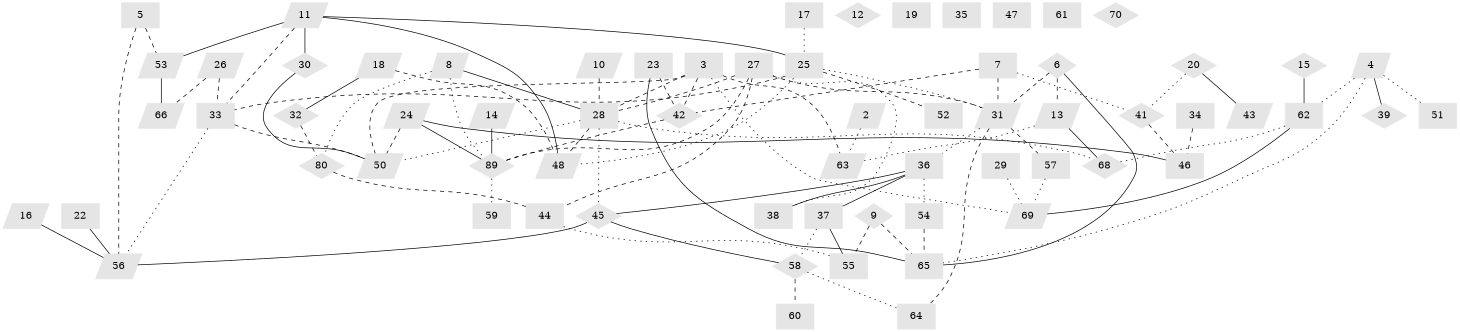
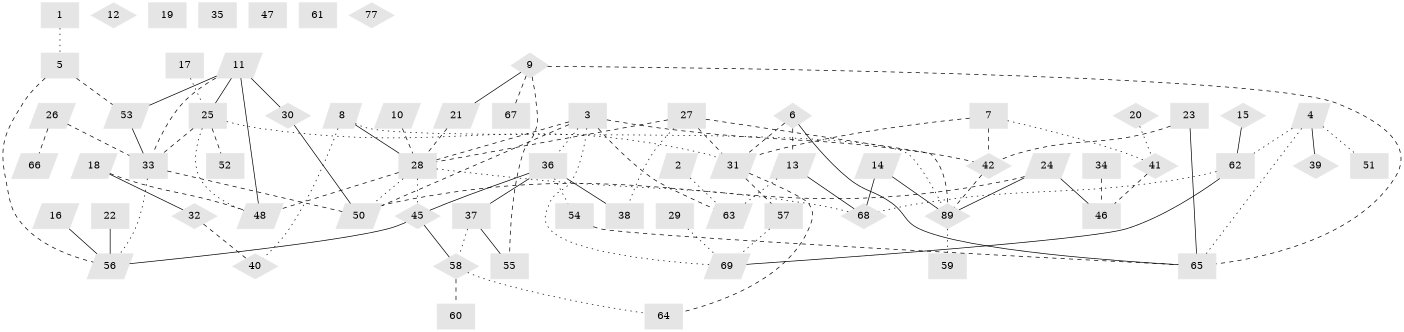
node "1": added
node "70": label "70" -> "77"
edge "53" -- "66": now "53" -- "33"
node "21": added
node "67": added
node "43": removed
edge "31" -- "36": now "3" -- "36"
node "80": label "80" -> "40"
edge "14" -- "68": added
node "44": removed
